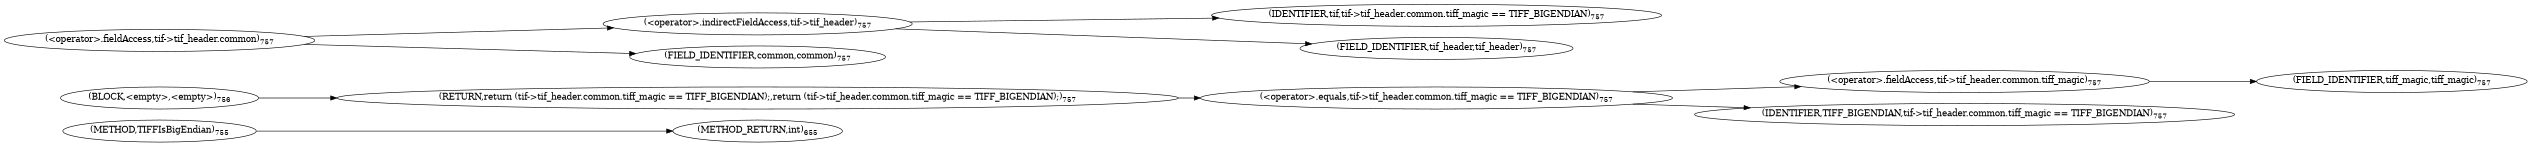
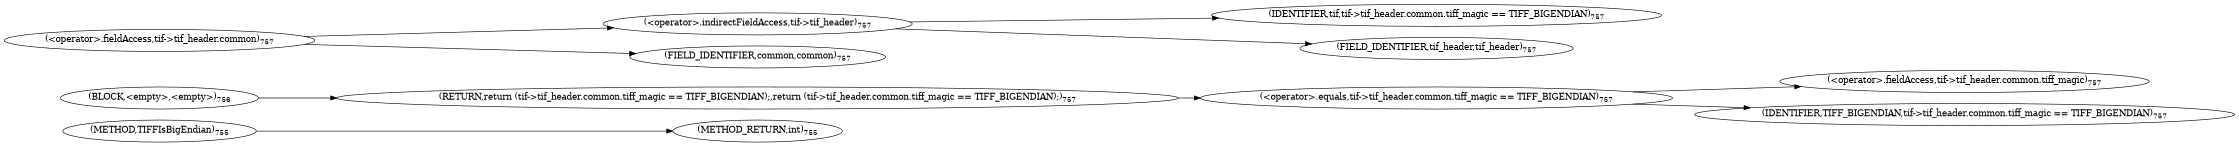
node "(FIELD_IDENTIFIER,tiff_magic,tiff_magic)": removed
node "(METHOD_RETURN,int)": text "655" -> "755"
